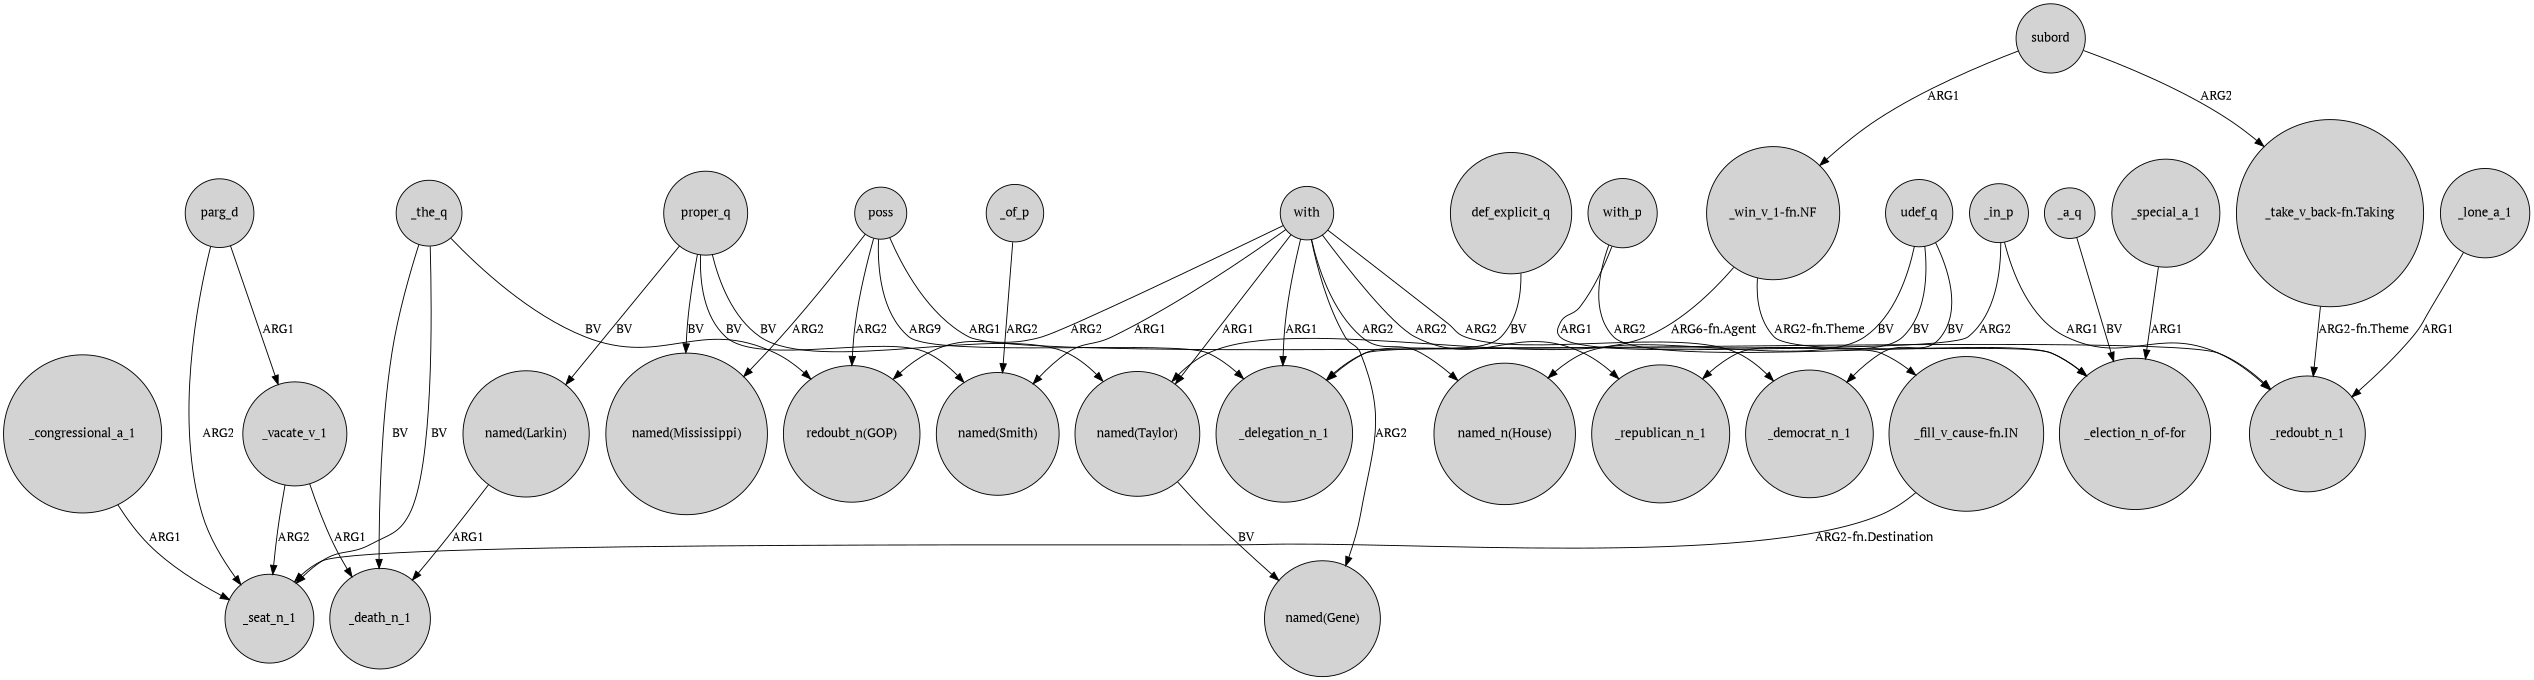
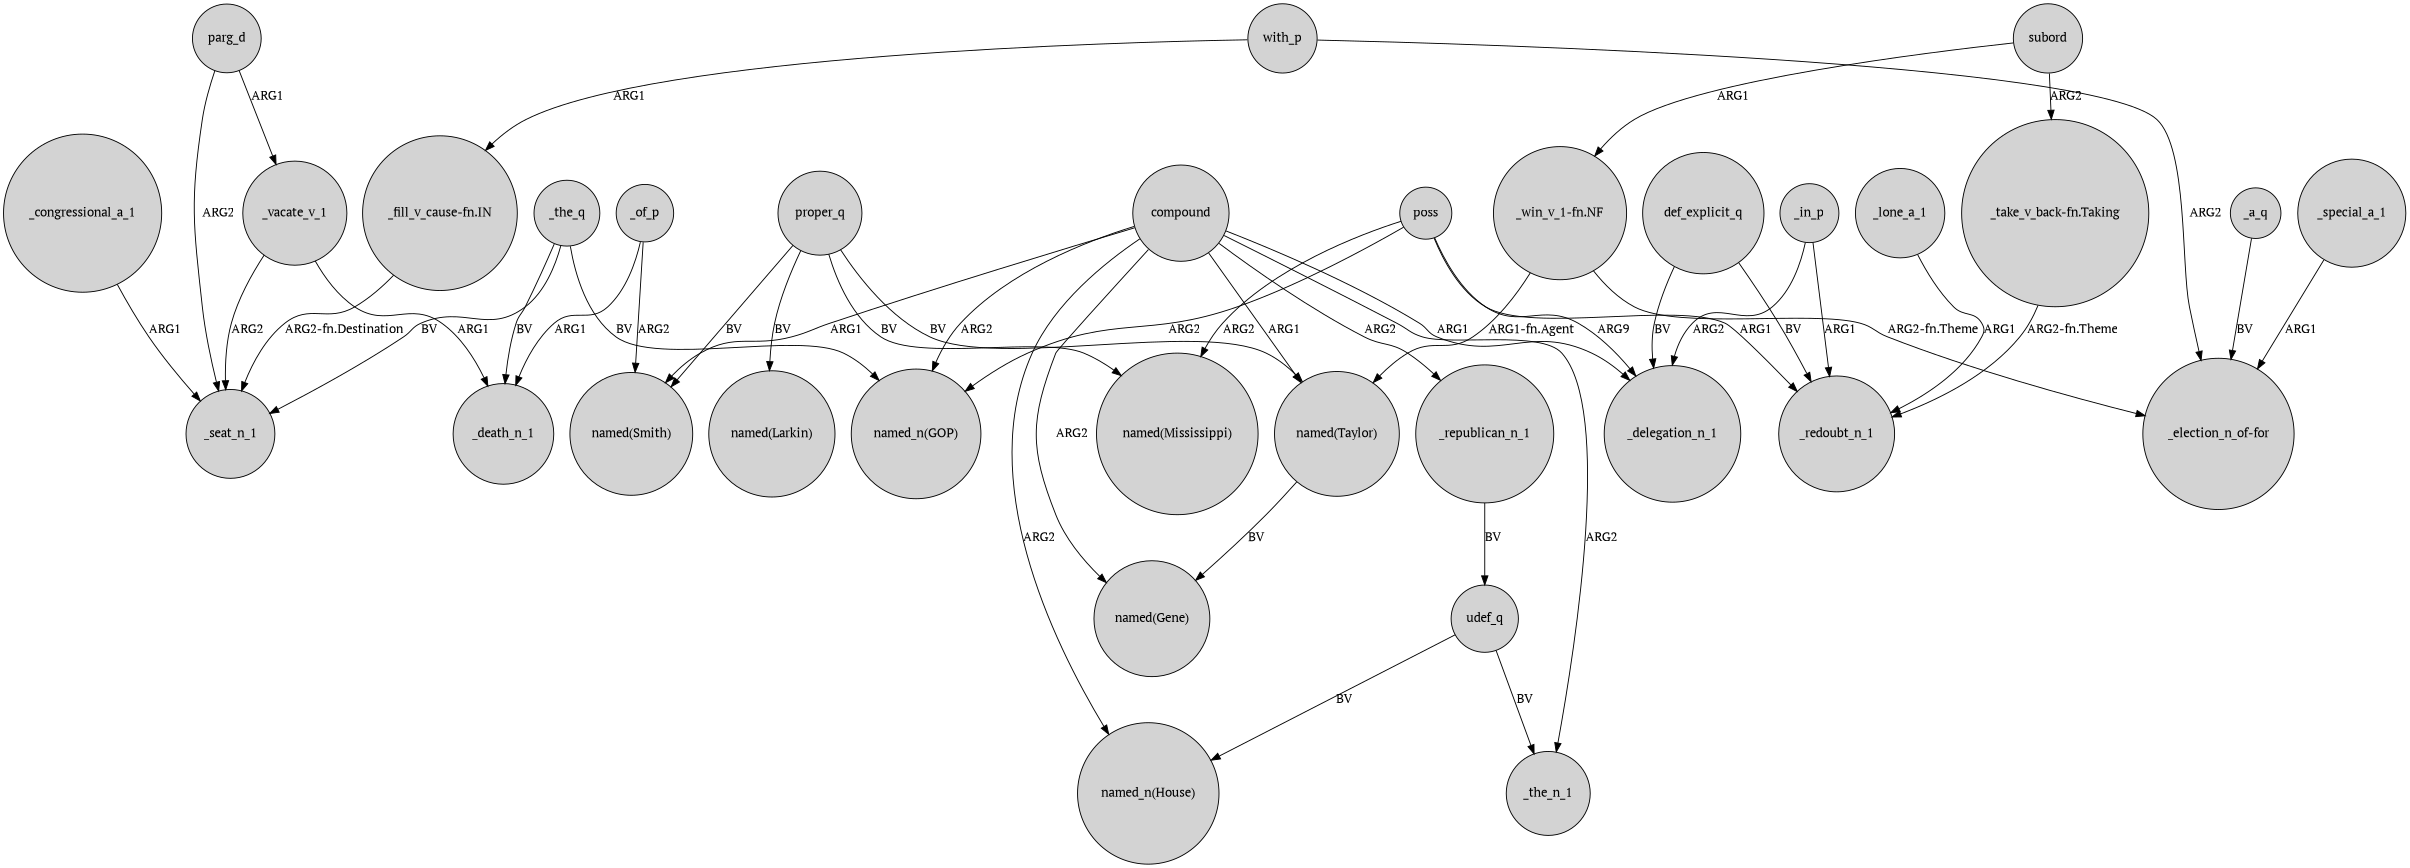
node "with": label "with" -> "compound"
edge "def_explicit_q" -> "_redoubt_n_1": added, label "BV"
edge "_win_v_1-fn.NF" -> "named(Taylor)": label "ARG6-fn.Agent" -> "ARG1-fn.Agent"
edge "udef_q" -> "_republican_n_1": reversed
node "redoubt_n(GOP)": label "redoubt_n(GOP)" -> "named_n(GOP)"
node "_democrat_n_1": label "_democrat_n_1" -> "_the_n_1"
edge "named(Larkin)" -> "_death_n_1": now "_of_p" -> "_death_n_1"
